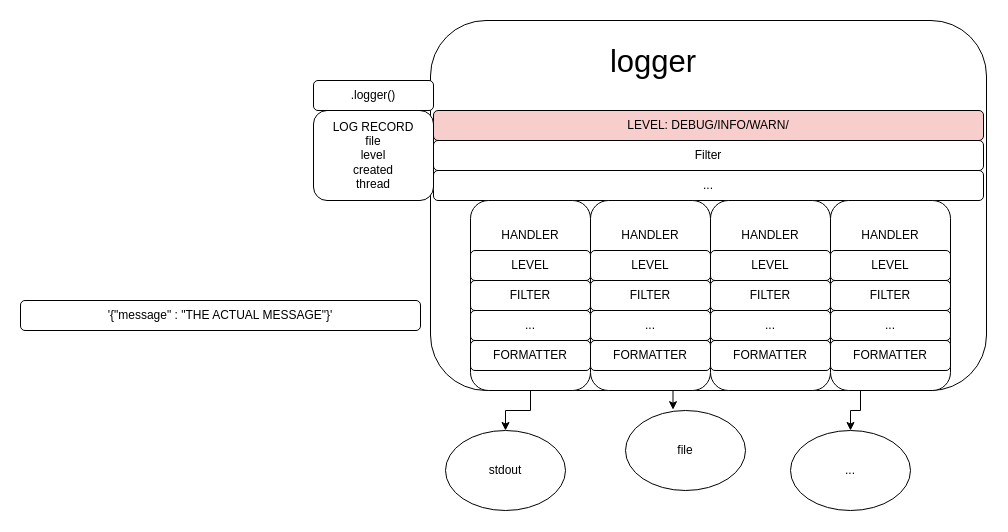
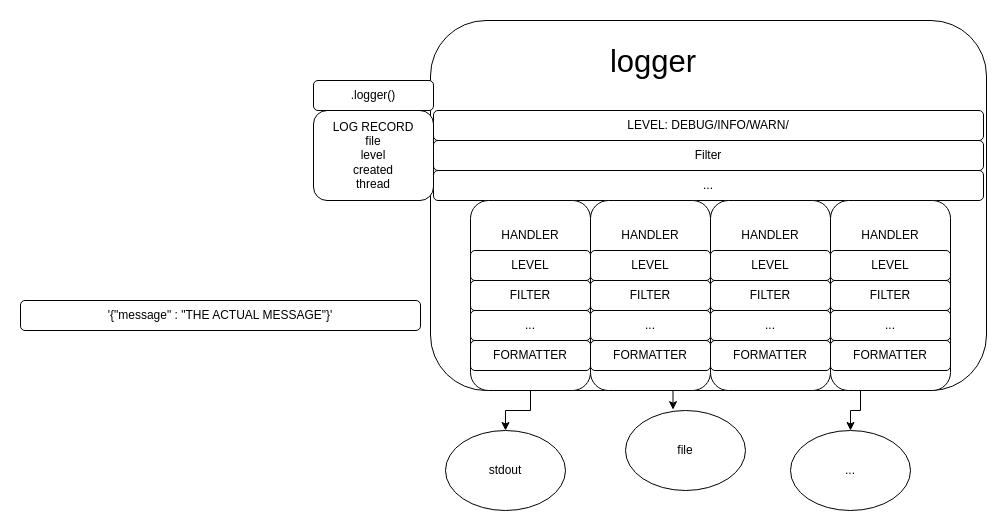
node "LEVEL: DEBUG/INFO/WARN/": fillcolor #f8cecc -> #ffffff
